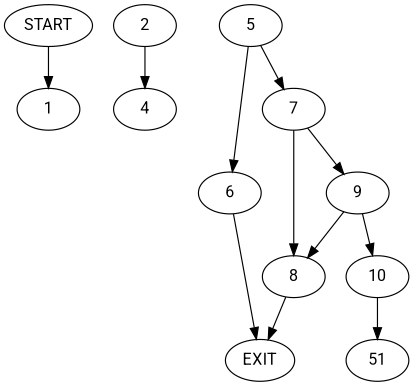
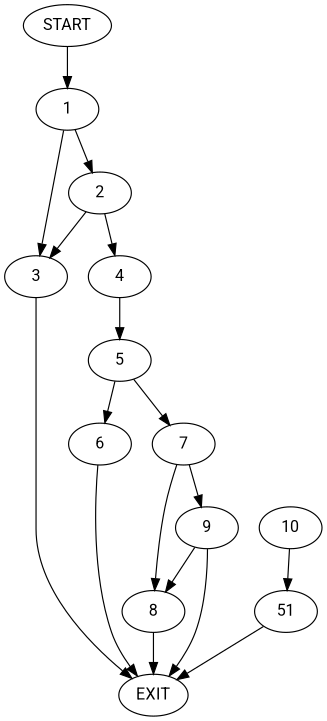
edge "1" -> "2": added
edge "9" -> "10": now "9" -> "EXIT"
node "3": added
edge "4" -> "5": added
edge "51" -> "EXIT": added
